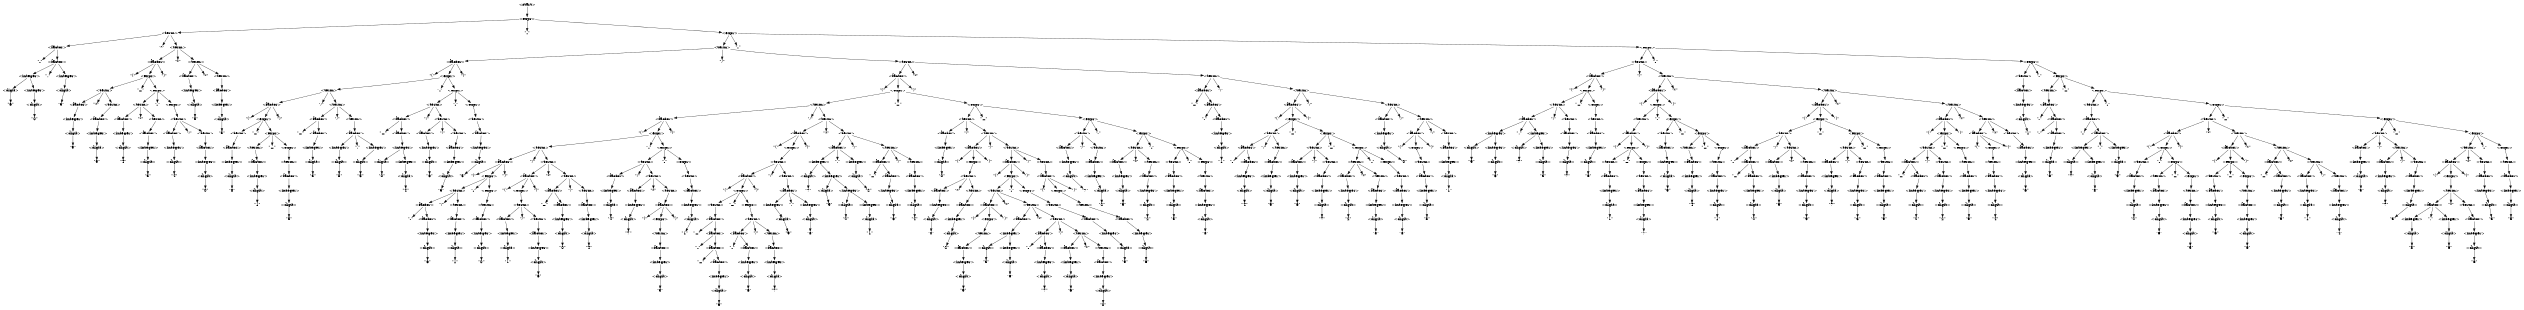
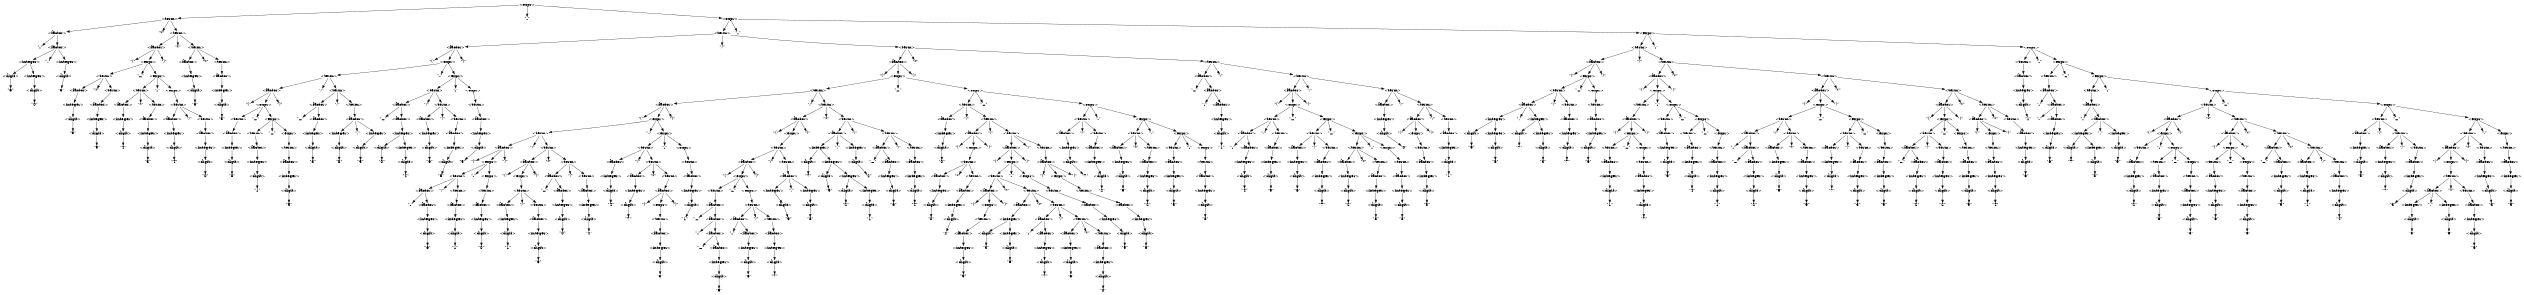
node "<start>": removed
